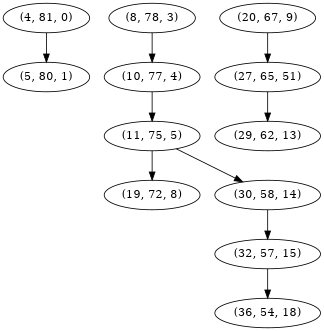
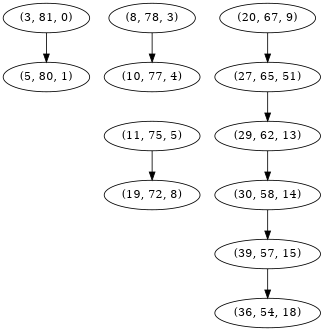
node "(4, 81, 0)": label "(4, 81, 0)" -> "(3, 81, 0)"
edge "(10, 77, 4)" -> "(11, 75, 5)": removed
edge "(11, 75, 5)" -> "(30, 58, 14)": now "(29, 62, 13)" -> "(30, 58, 14)"
node "(32, 57, 15)": label "(32, 57, 15)" -> "(39, 57, 15)"
